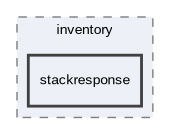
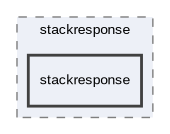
cluster "inventory": label "inventory" -> "stackresponse"
